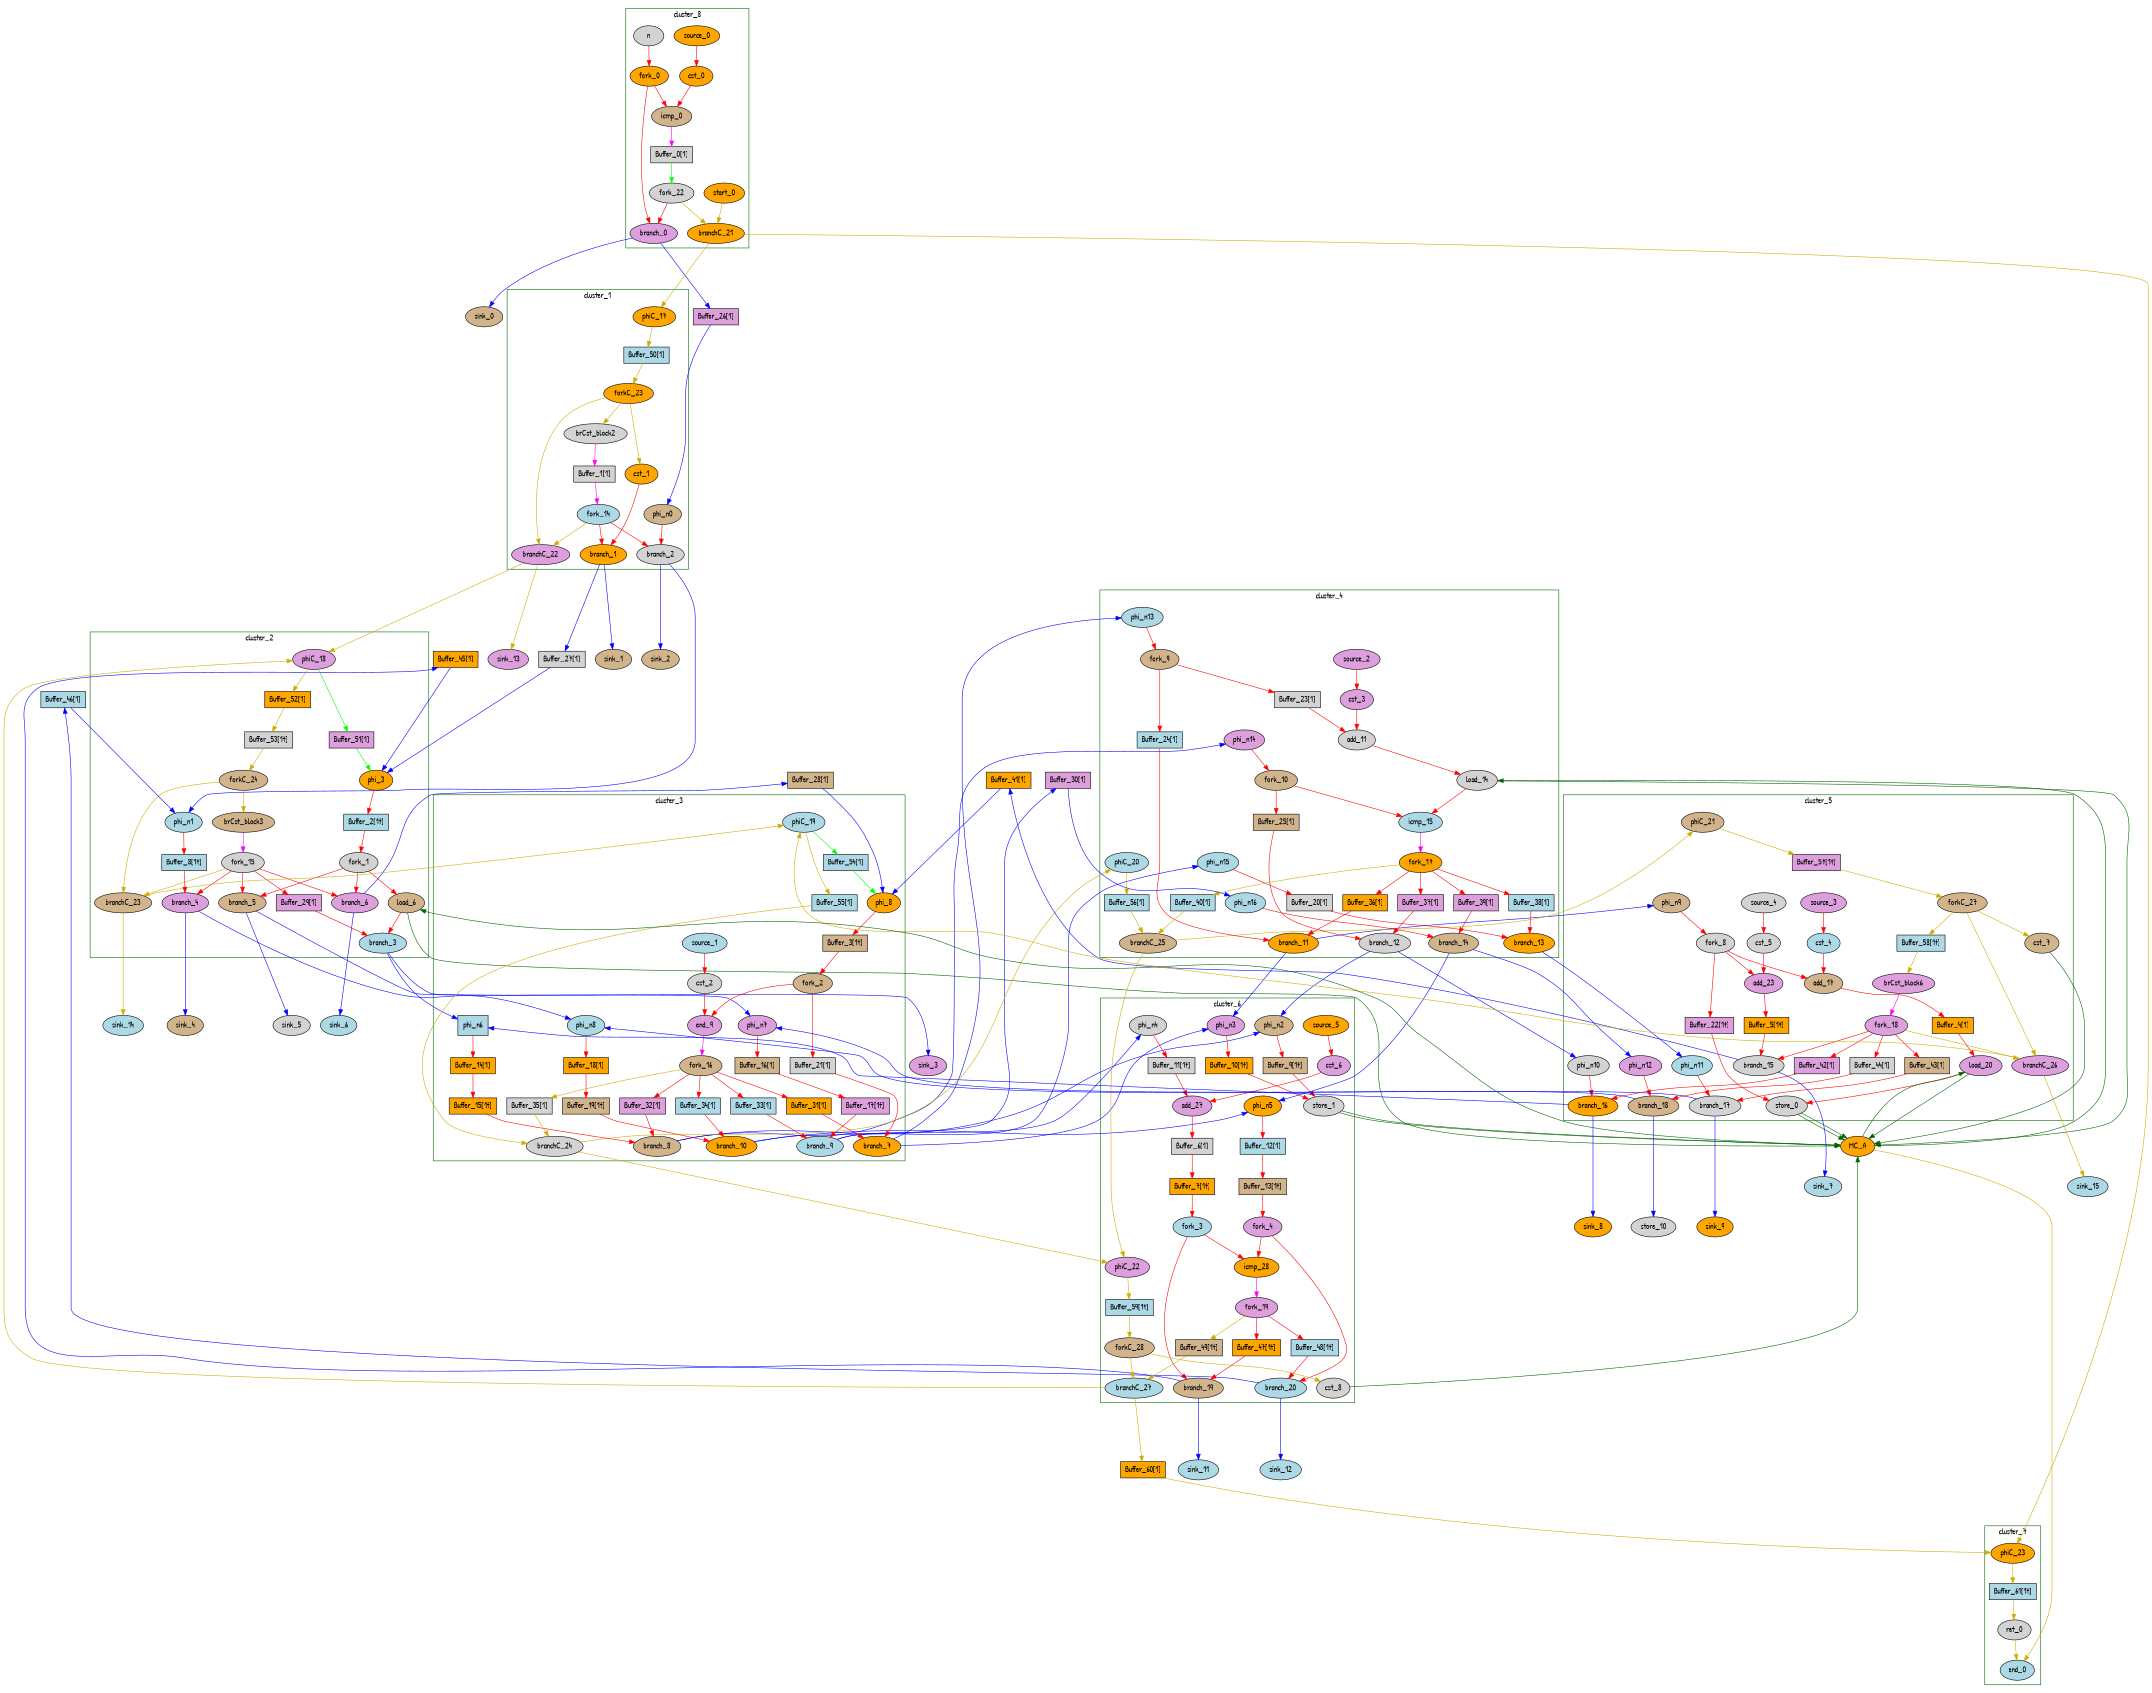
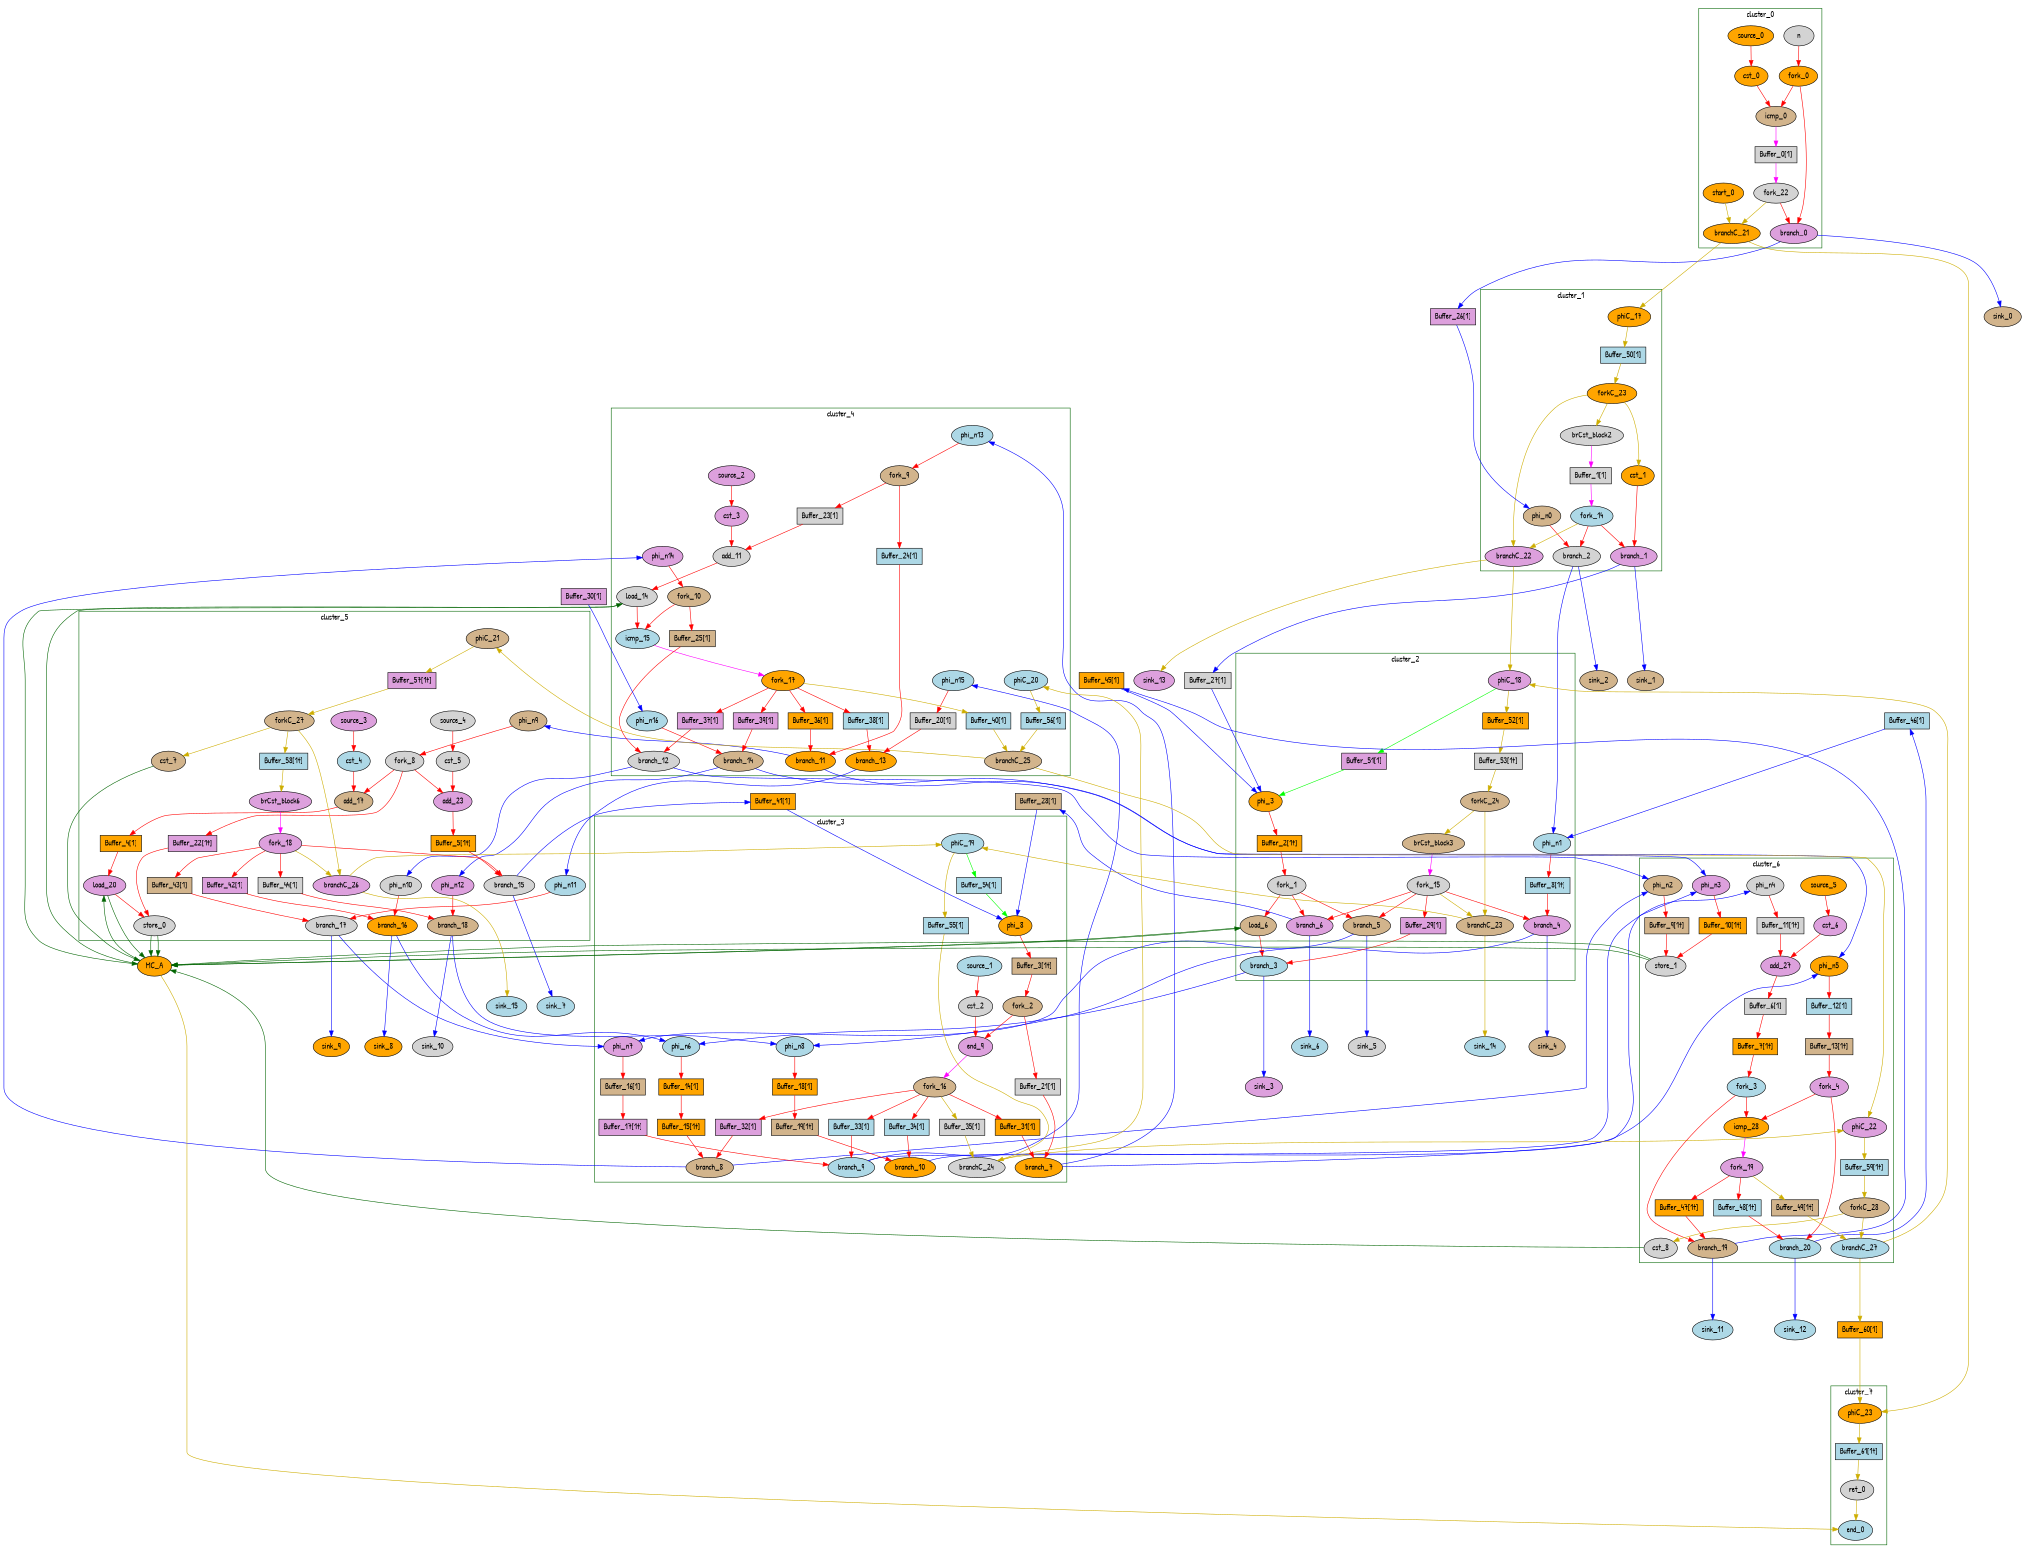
cluster "cluster_8": label "cluster_8" -> "cluster_0"
edge "Buffer_0[1]" -> "fork_22": color green -> magenta
node "branch_1": fillcolor orange -> plum
node "Buffer_2[1t]": fillcolor lightblue -> orange
node "phi_n6": shape box -> ellipse
edge "branch_10" -> "Buffer_30[1]": removed
node "store_10": label "store_10" -> "sink_10"
